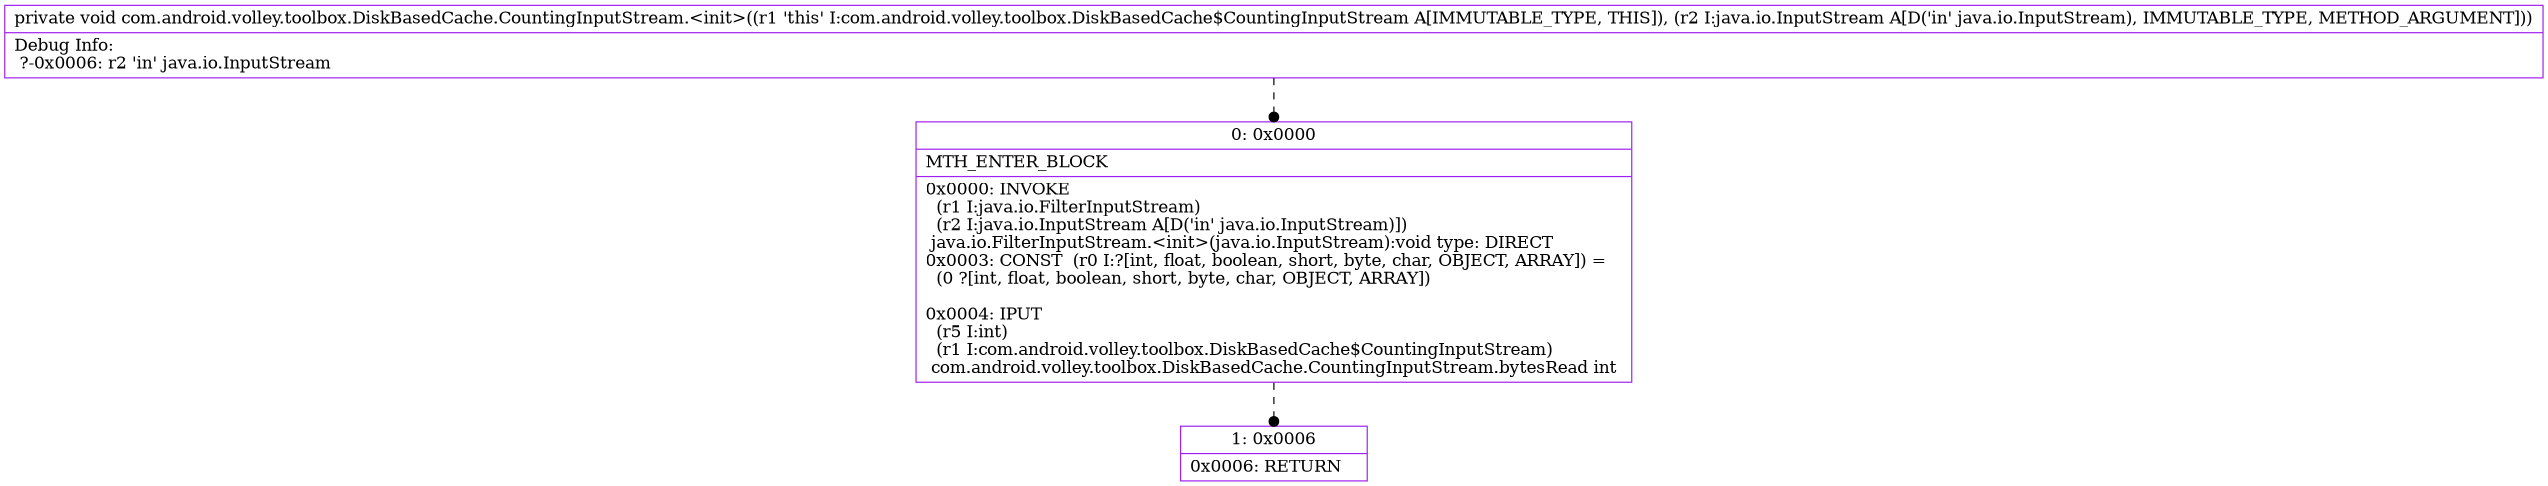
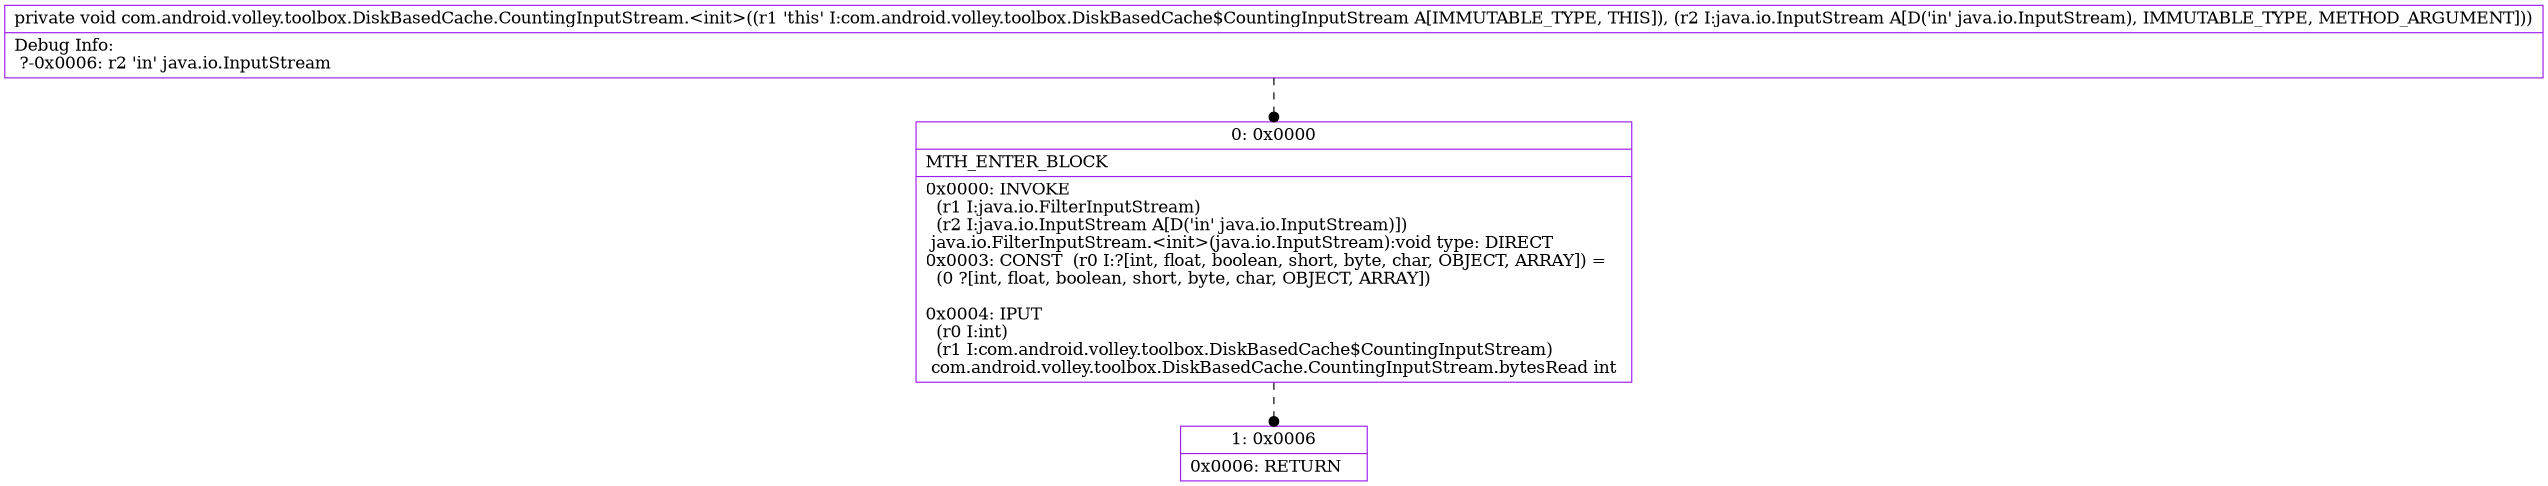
node "0: 0x0000": text "(r5 I:int)" -> "(r0 I:int)"
